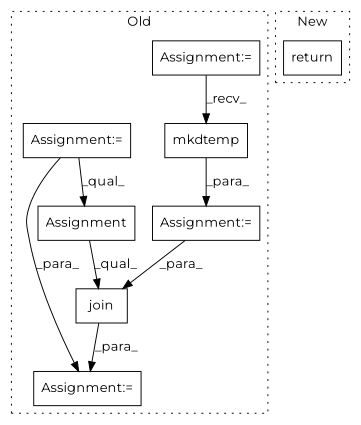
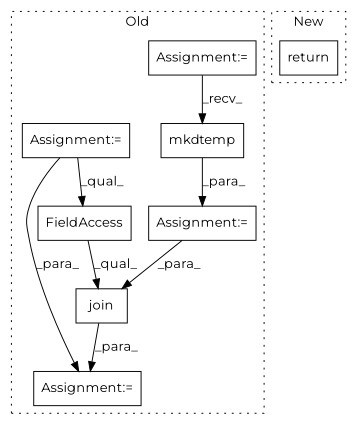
node "Assignment": label "Assignment" -> "FieldAccess"
